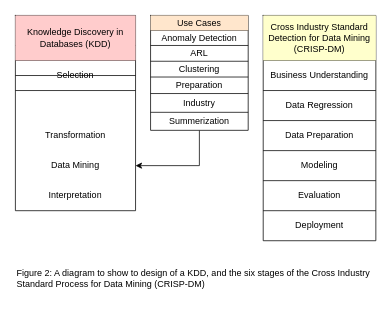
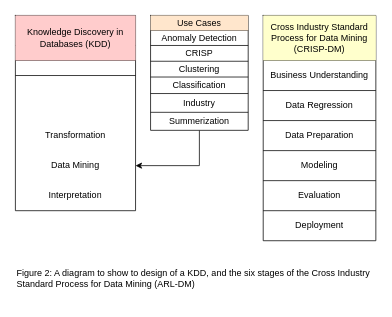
node "Cross Industry Standard Detection for Data Mining (CRISP-DM)": label "Cross Industry Standard Detection for Data Mining (CRISP-DM)" -> "Cross Industry Standard Process for Data Mining (CRISP-DM)"
node "ARL": label "ARL" -> "CRISP"
node "Selection": removed
node "Preparation": label "Preparation" -> "Classification"
node "Figure 2: A diagram to show to design of a KDD, and the six stages of the Cross Industry Standard Process for Data Mining (CRISP-DM)": label "Figure 2: A diagram to show to design of a KDD, and the six stages of the Cross Industry Standard Process for Data Mining (CRISP-DM)" -> "Figure 2: A diagram to show to design of a KDD, and the six stages of the Cross Industry Standard Process for Data Mining (ARL-DM)"
